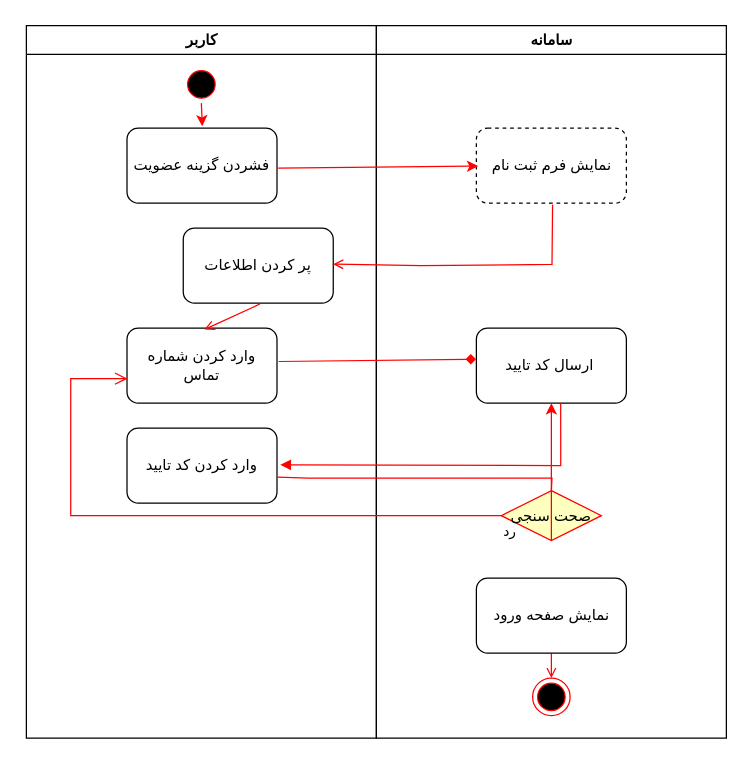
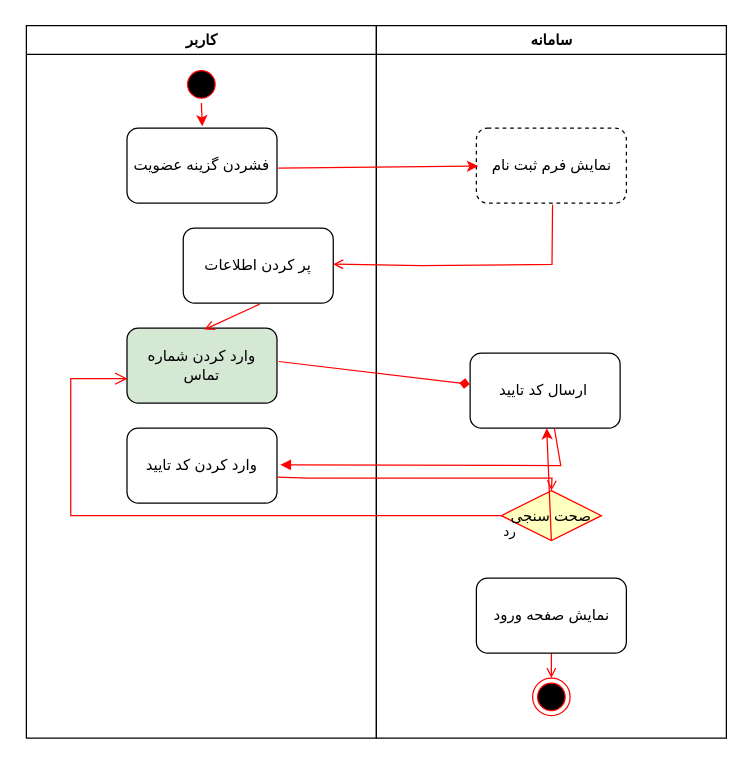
node "وارد کردن شماره تماس": fillcolor #ffffff -> #d5e8d4
node "ارسال کد تایید": moved (551, 366) -> (545, 391)
edge "وارد کردن کد تایید" -- "صحت سنجی": arrowhead none -> open
